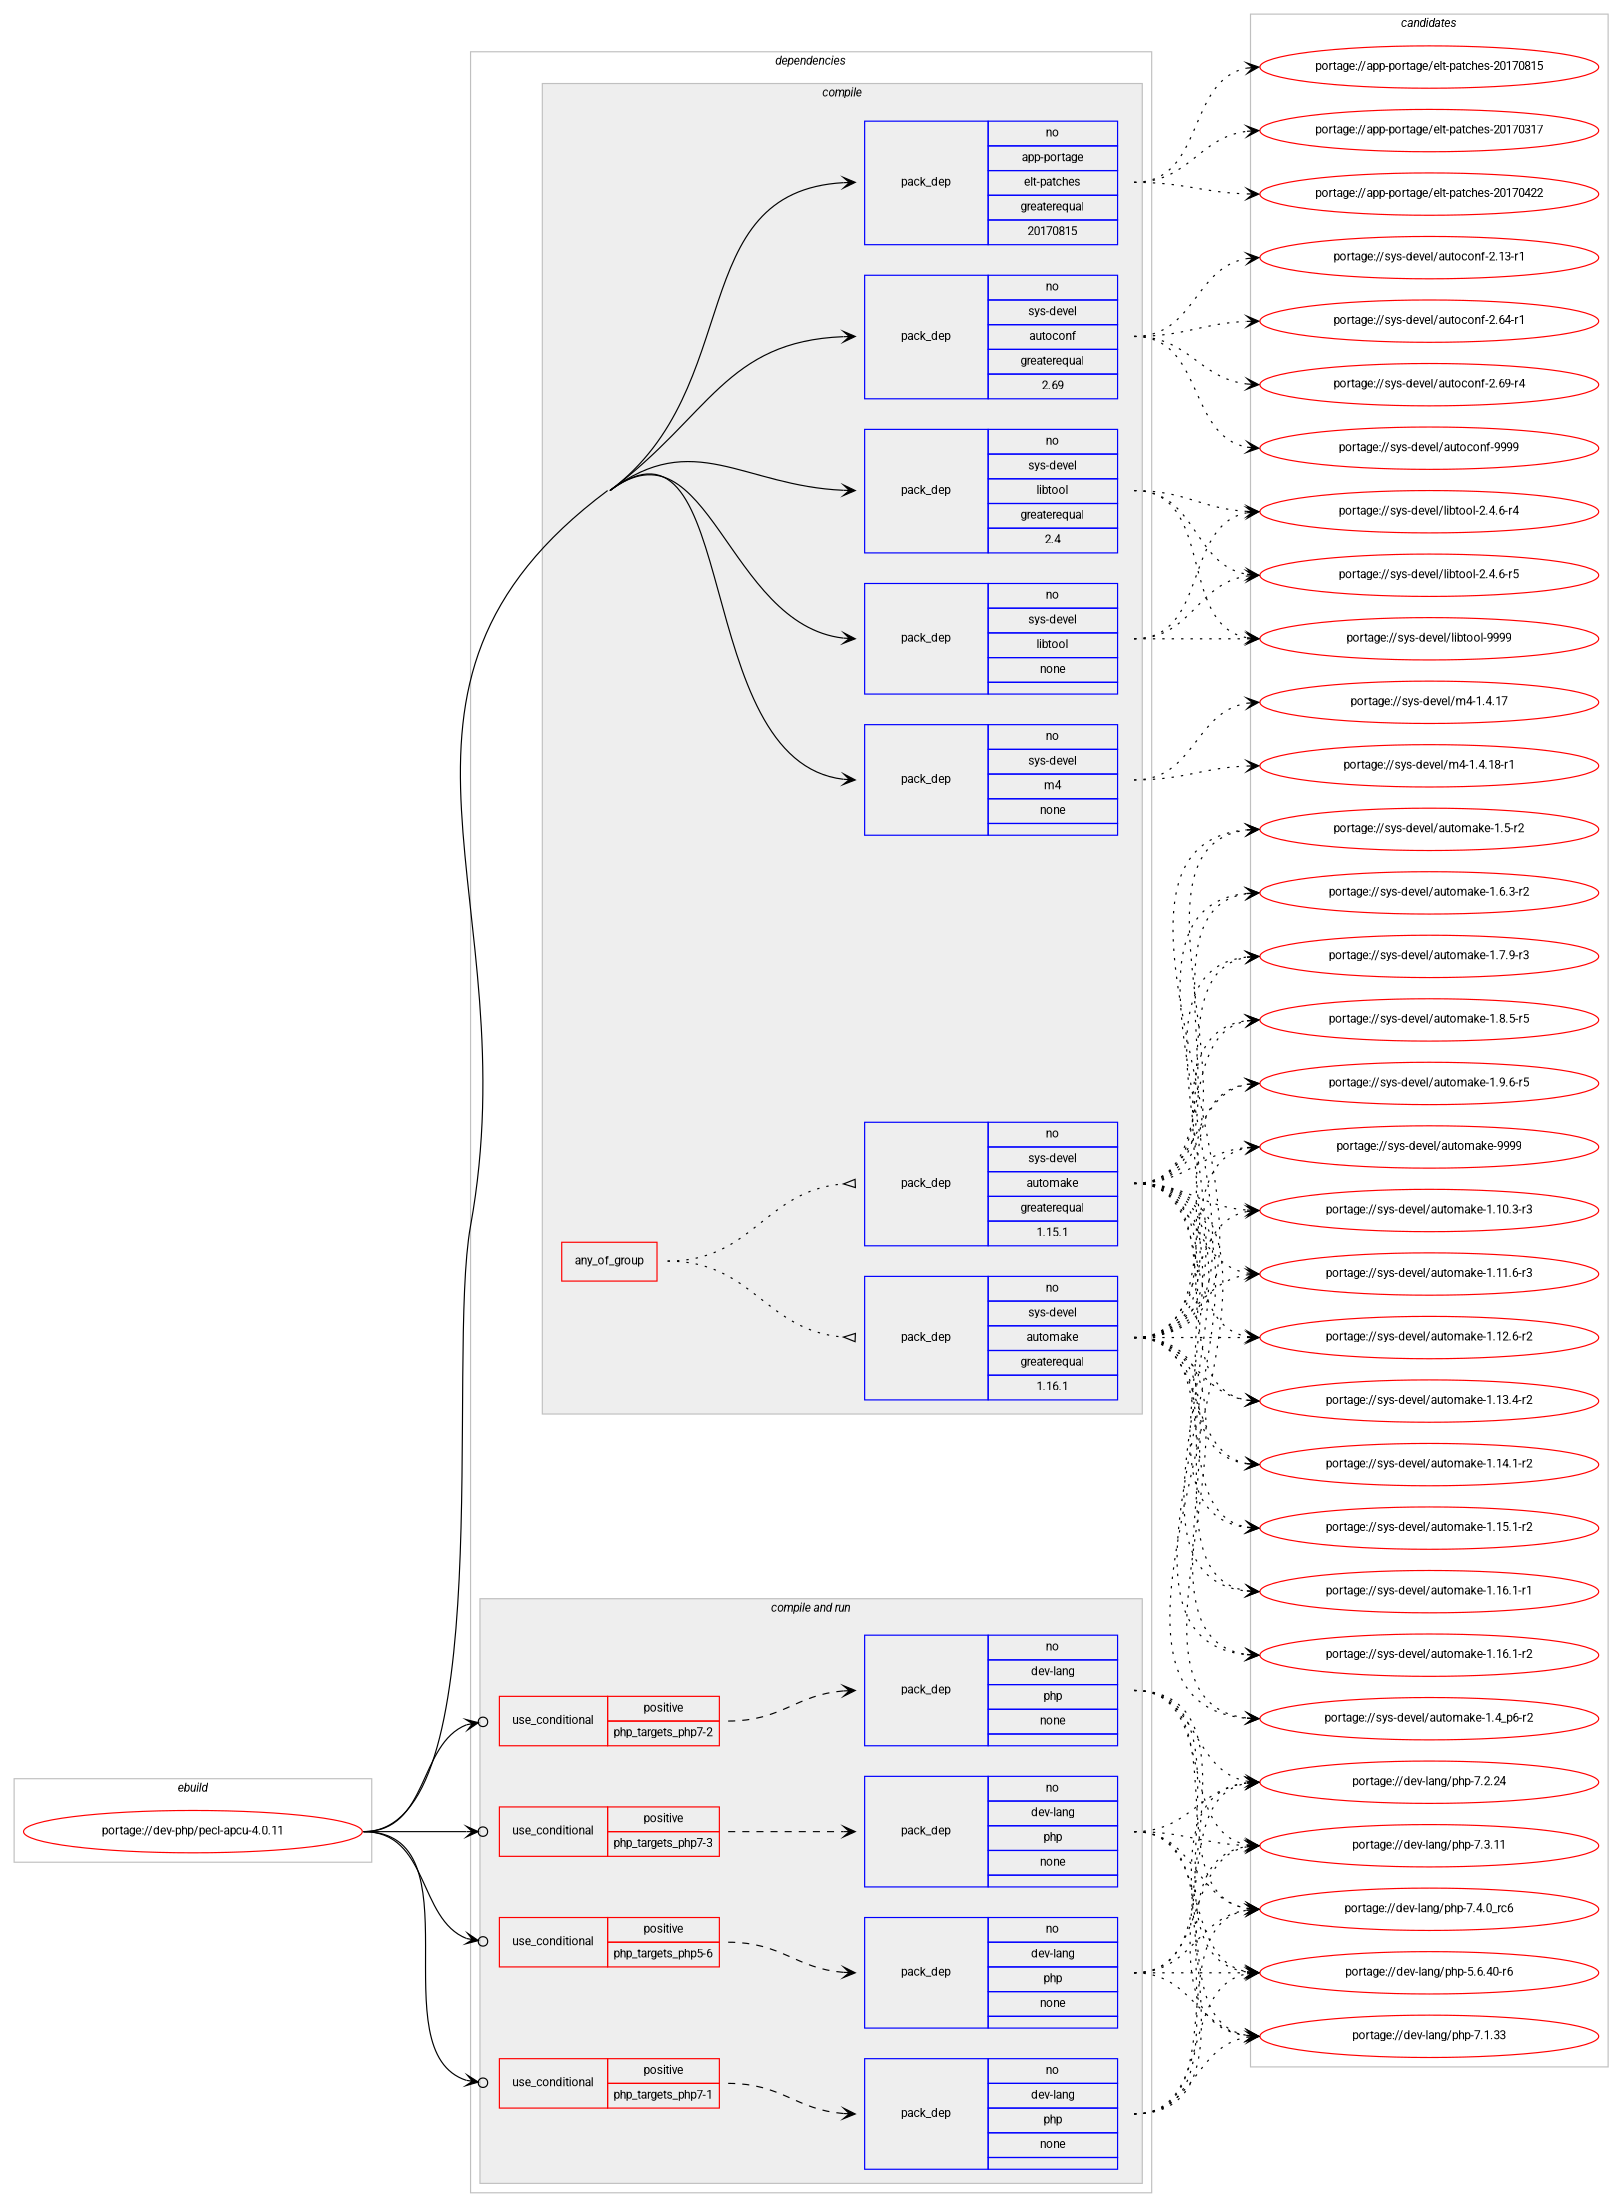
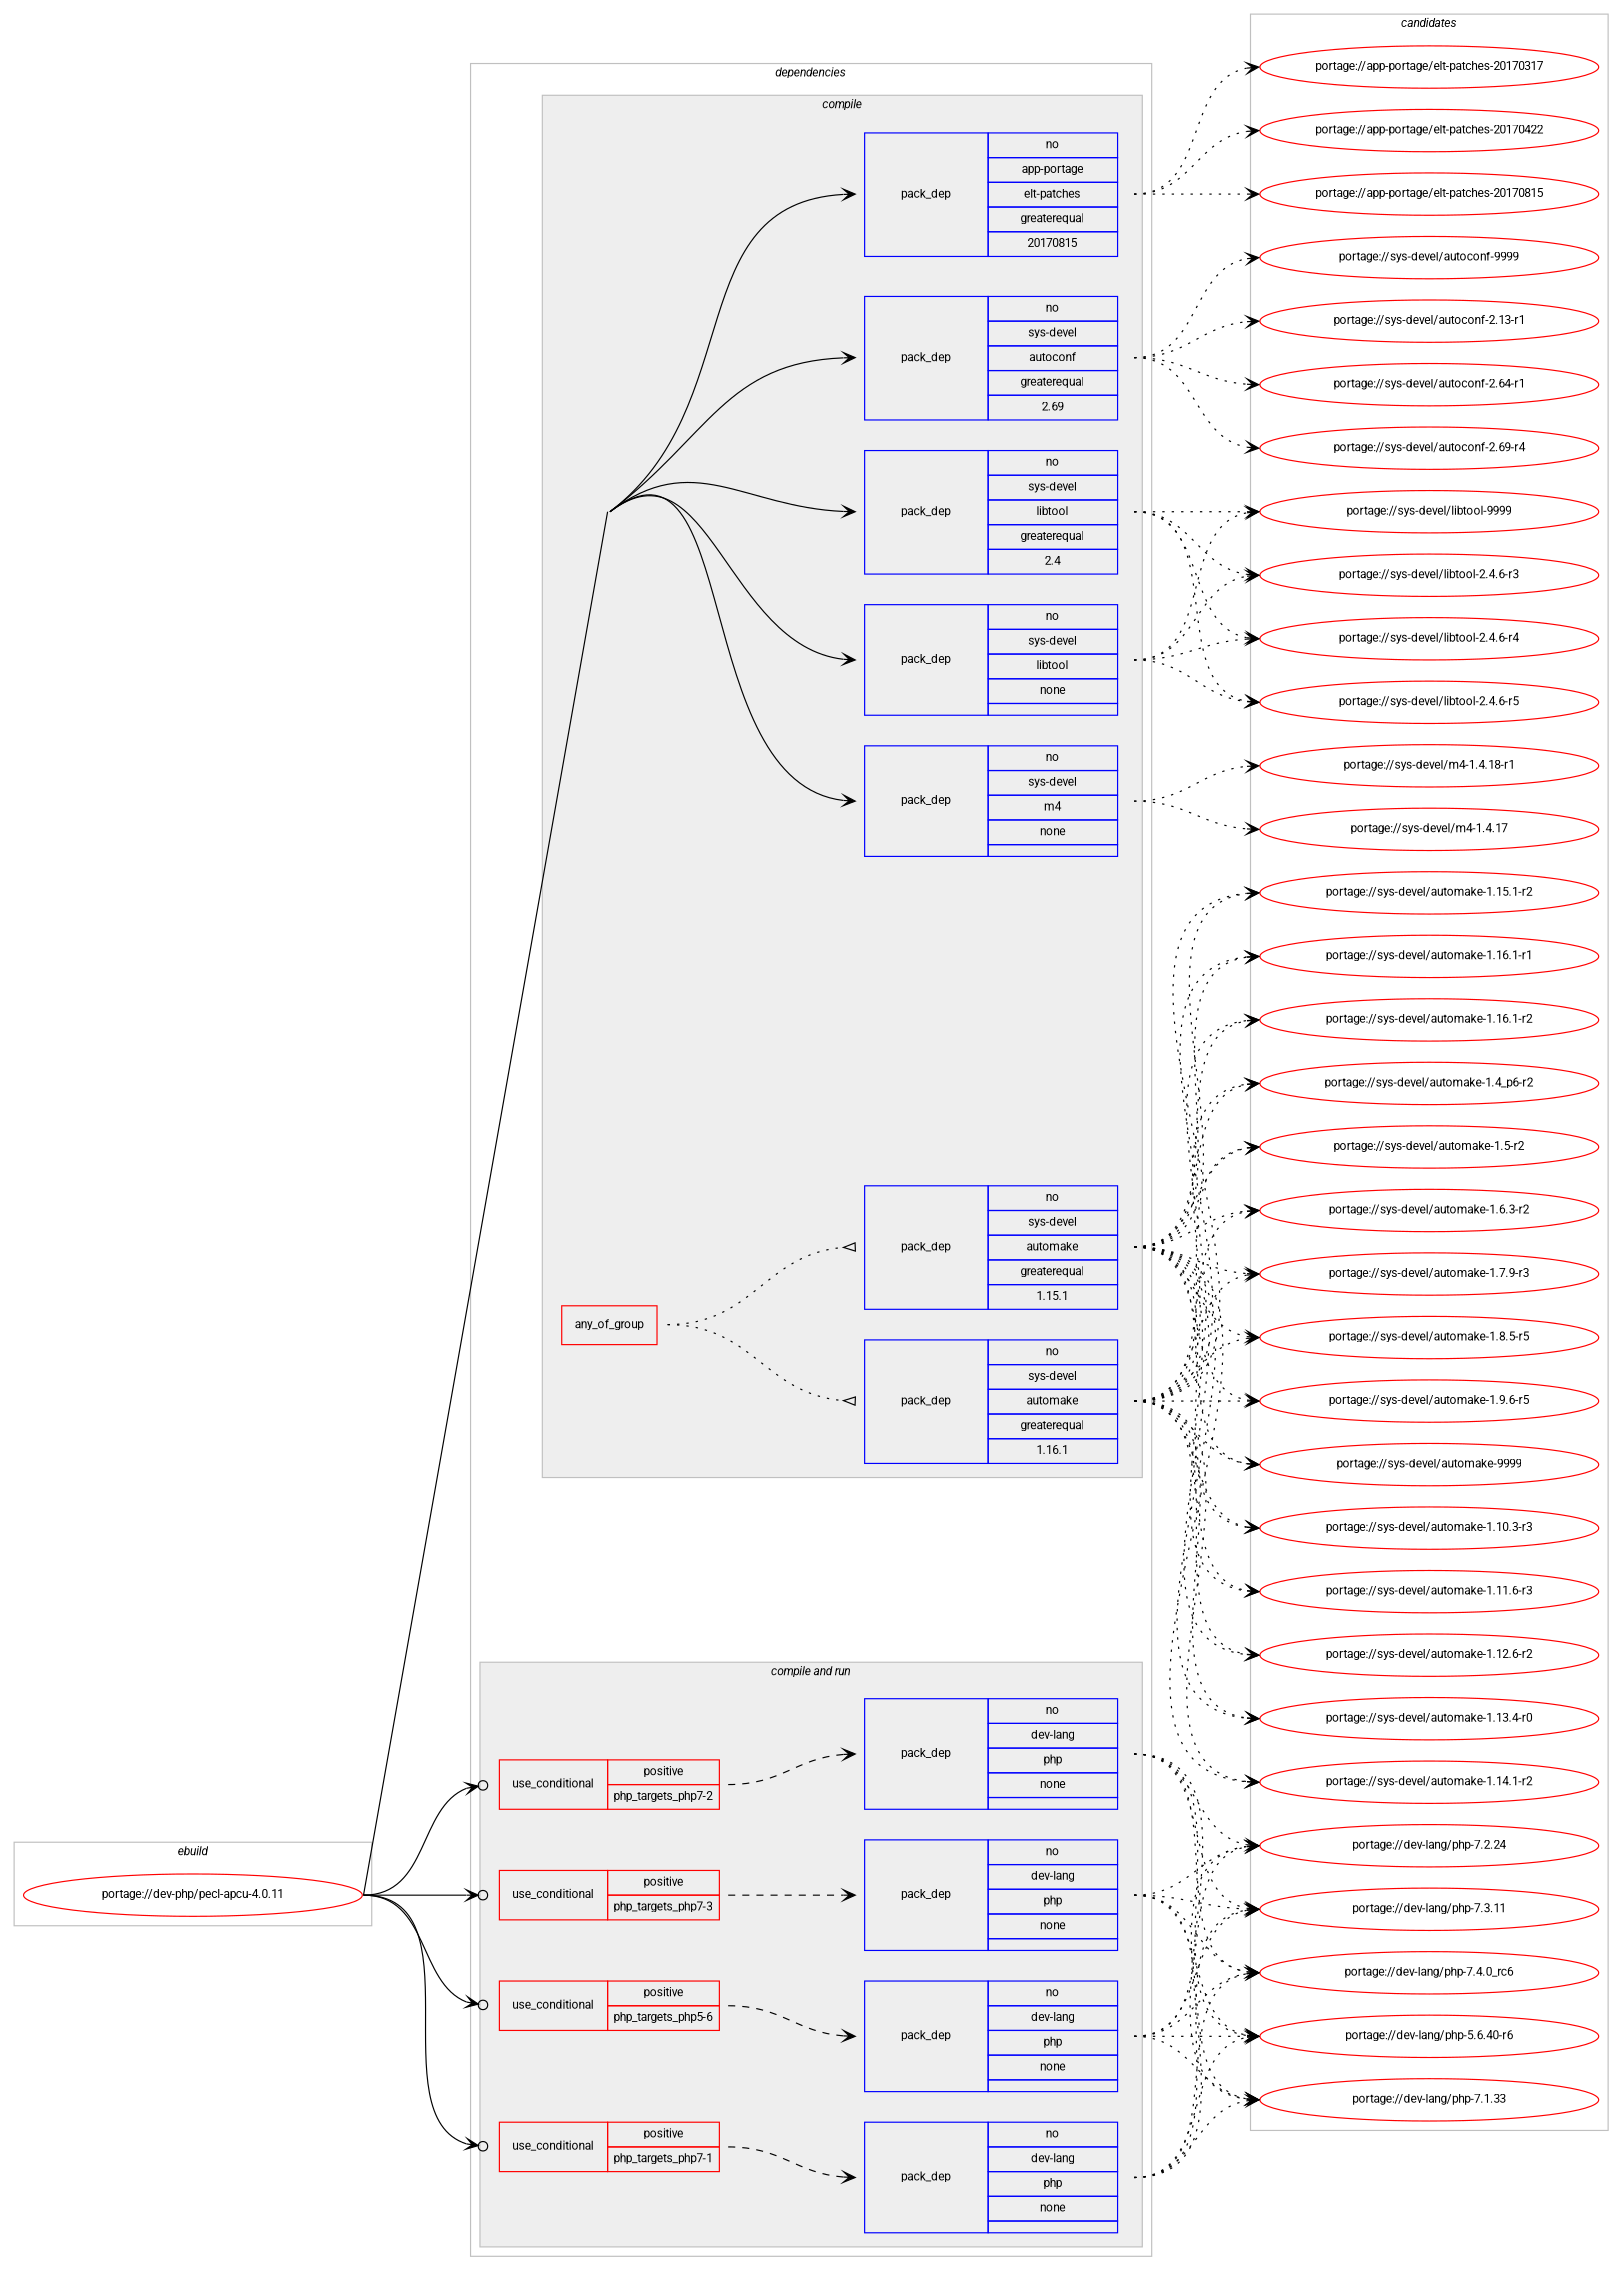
node "portage://sys-devel/libtool-2.4.6-r3": added
node "portage://sys-devel/automake-1.13.4-r2": label "portage://sys-devel/automake-1.13.4-r2" -> "portage://sys-devel/automake-1.13.4-r0"
